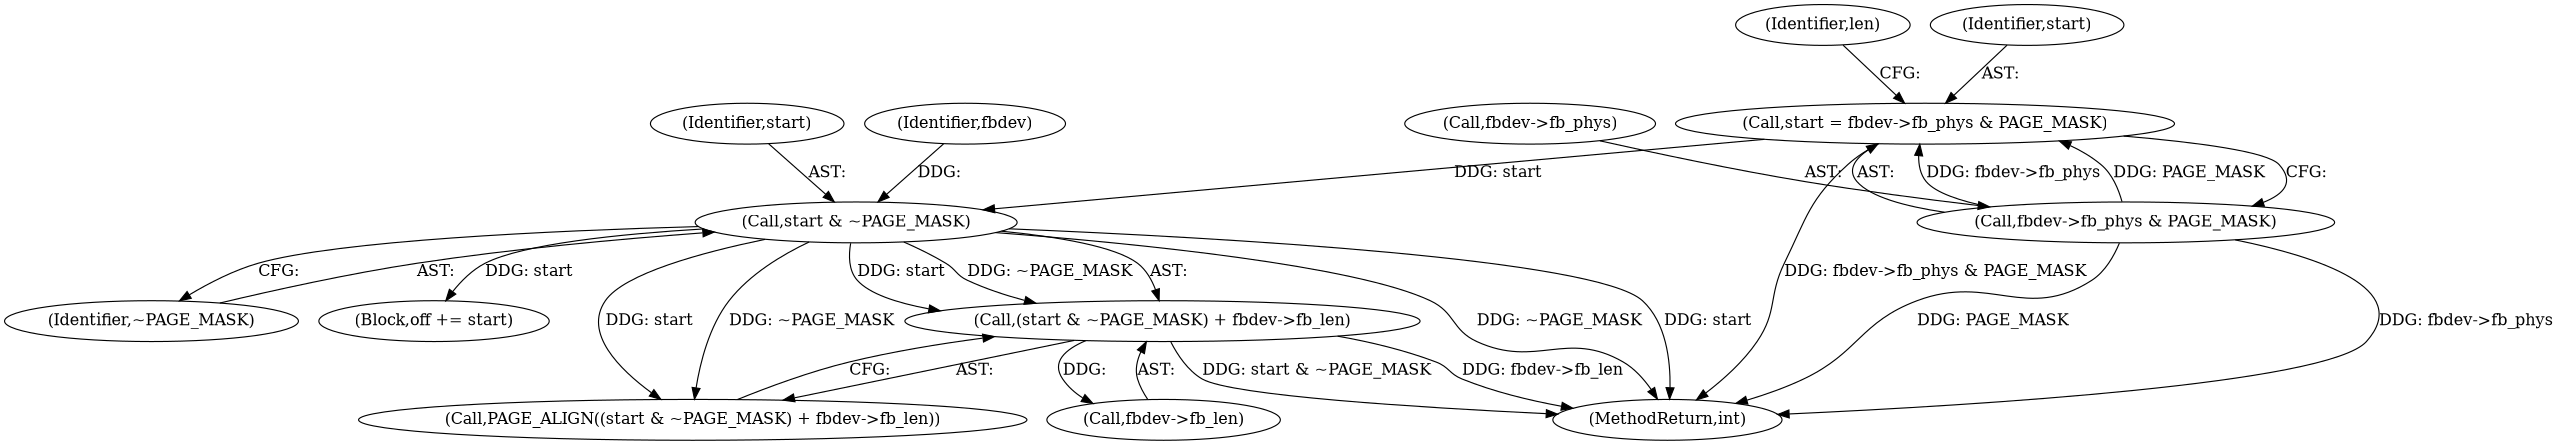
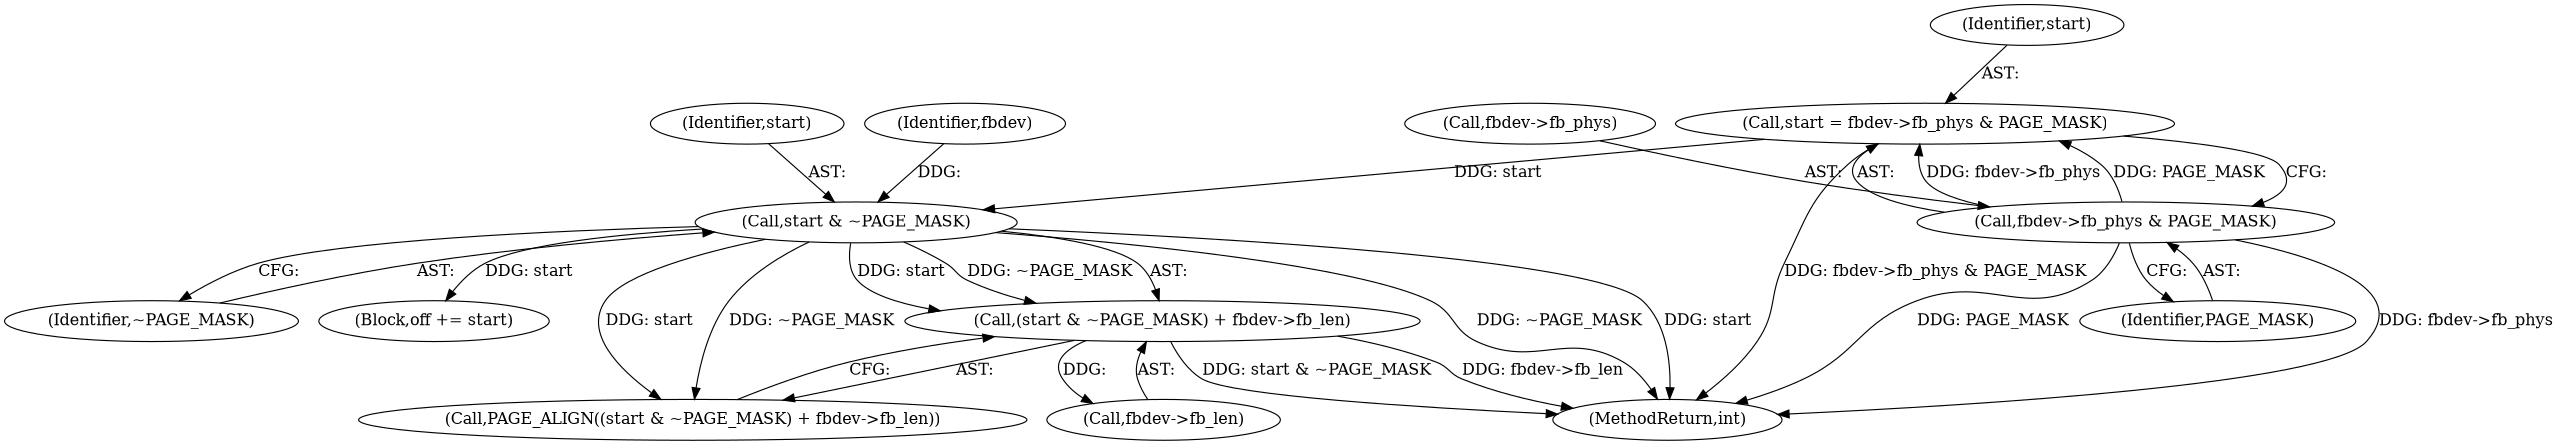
node "(Identifier,len)": removed
node "(Identifier,PAGE_MASK)": added
